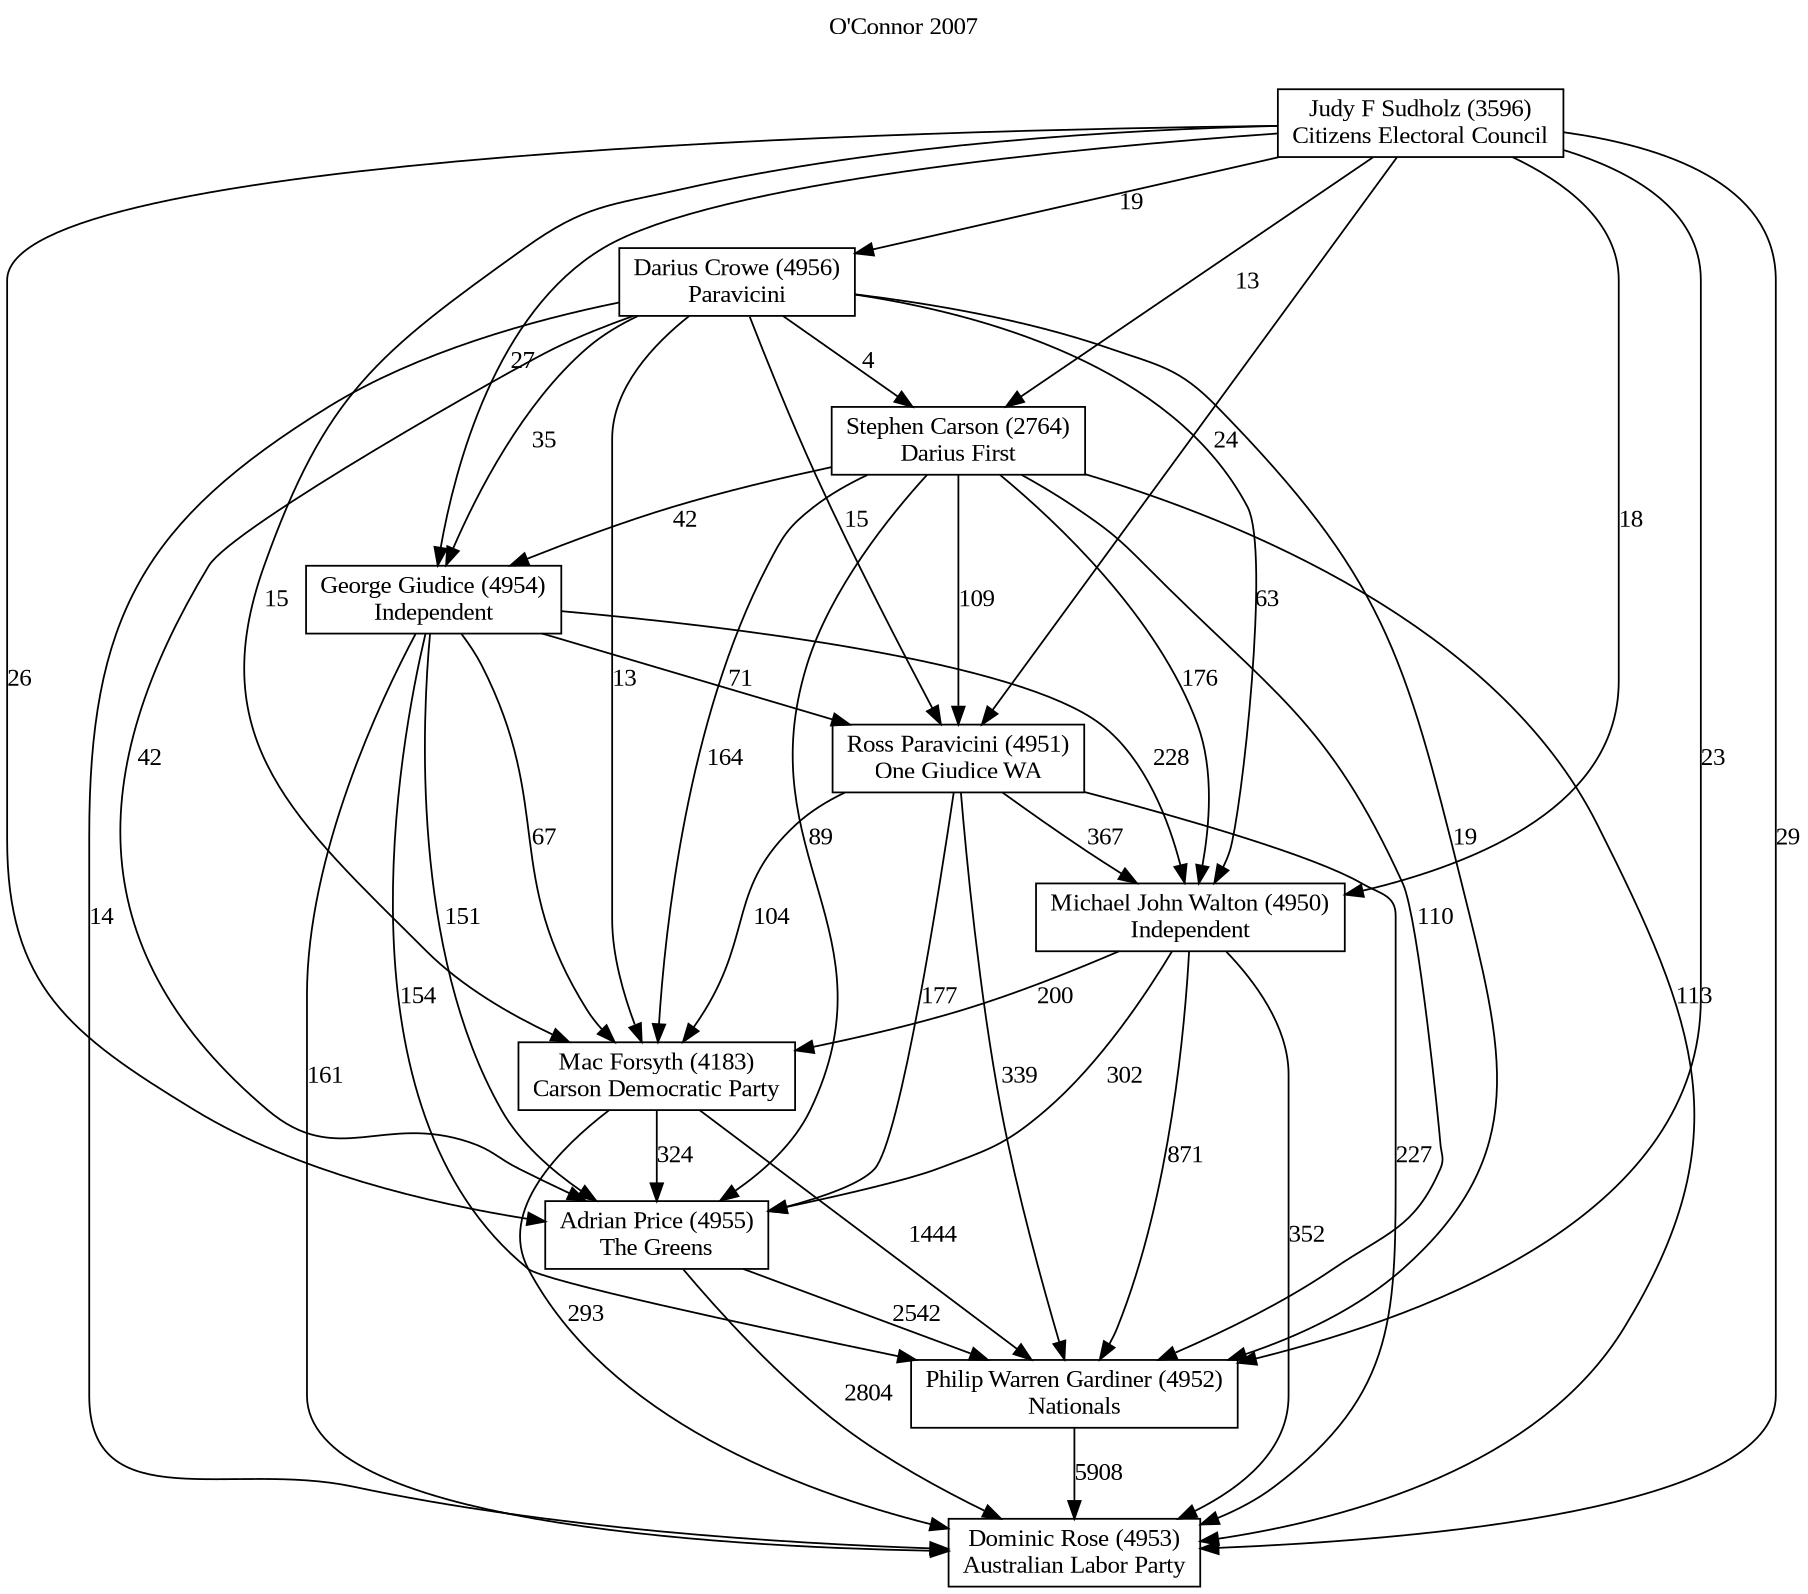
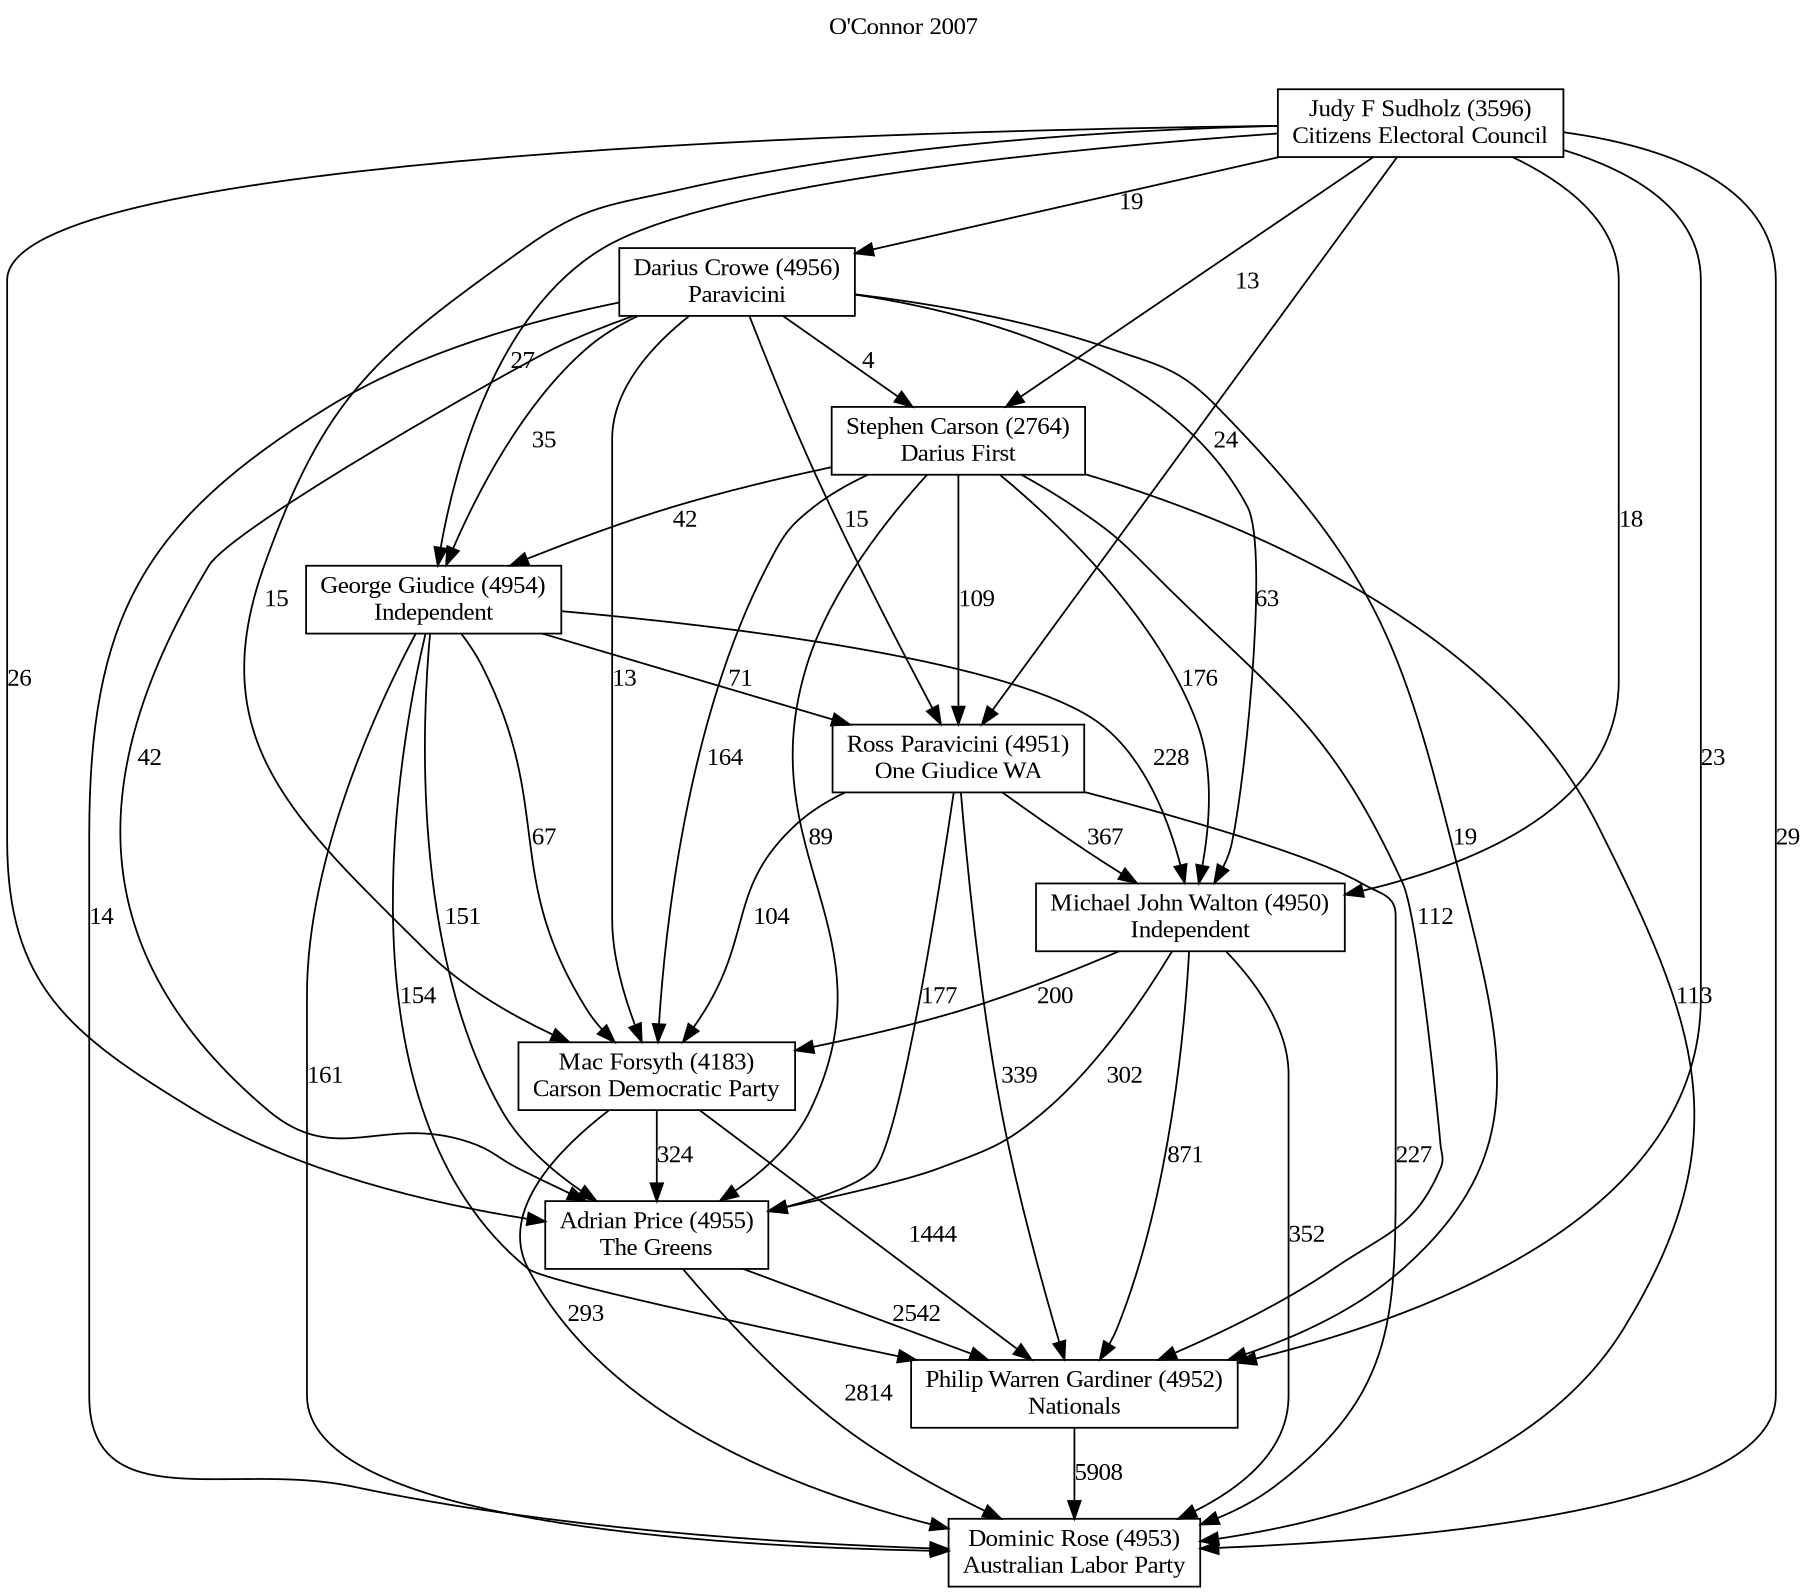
edge "Stephen Carson (2764) Darius First" -> "Philip Warren Gardiner (4952) Nationals": label "110" -> "112"
edge "Adrian Price (4955) The Greens" -> "Dominic Rose (4953) Australian Labor Party": label "2804" -> "2814"
